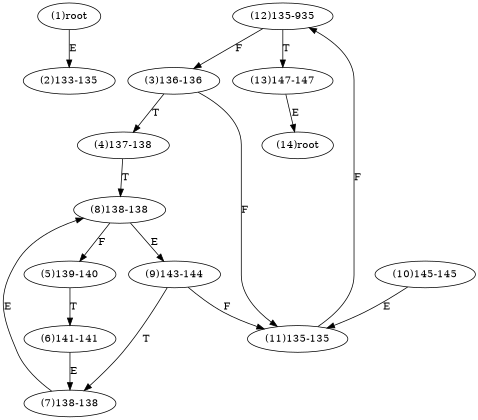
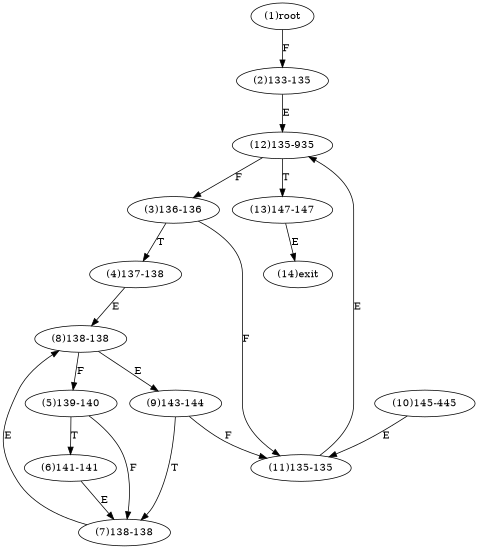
edge "(1)root" -> "(2)133-135": label "E" -> "F"
edge "(2)133-135" -> "(12)135-935": added, label "E"
node "(14)root": label "(14)root" -> "(14)exit"
edge "(4)137-138" -> "(8)138-138": label "T" -> "E"
edge "(11)135-135" -> "(12)135-935": label "F" -> "E"
node "(10)145-145": label "(10)145-145" -> "(10)145-445"
edge "(5)139-140" -> "(7)138-138": added, label "F"
